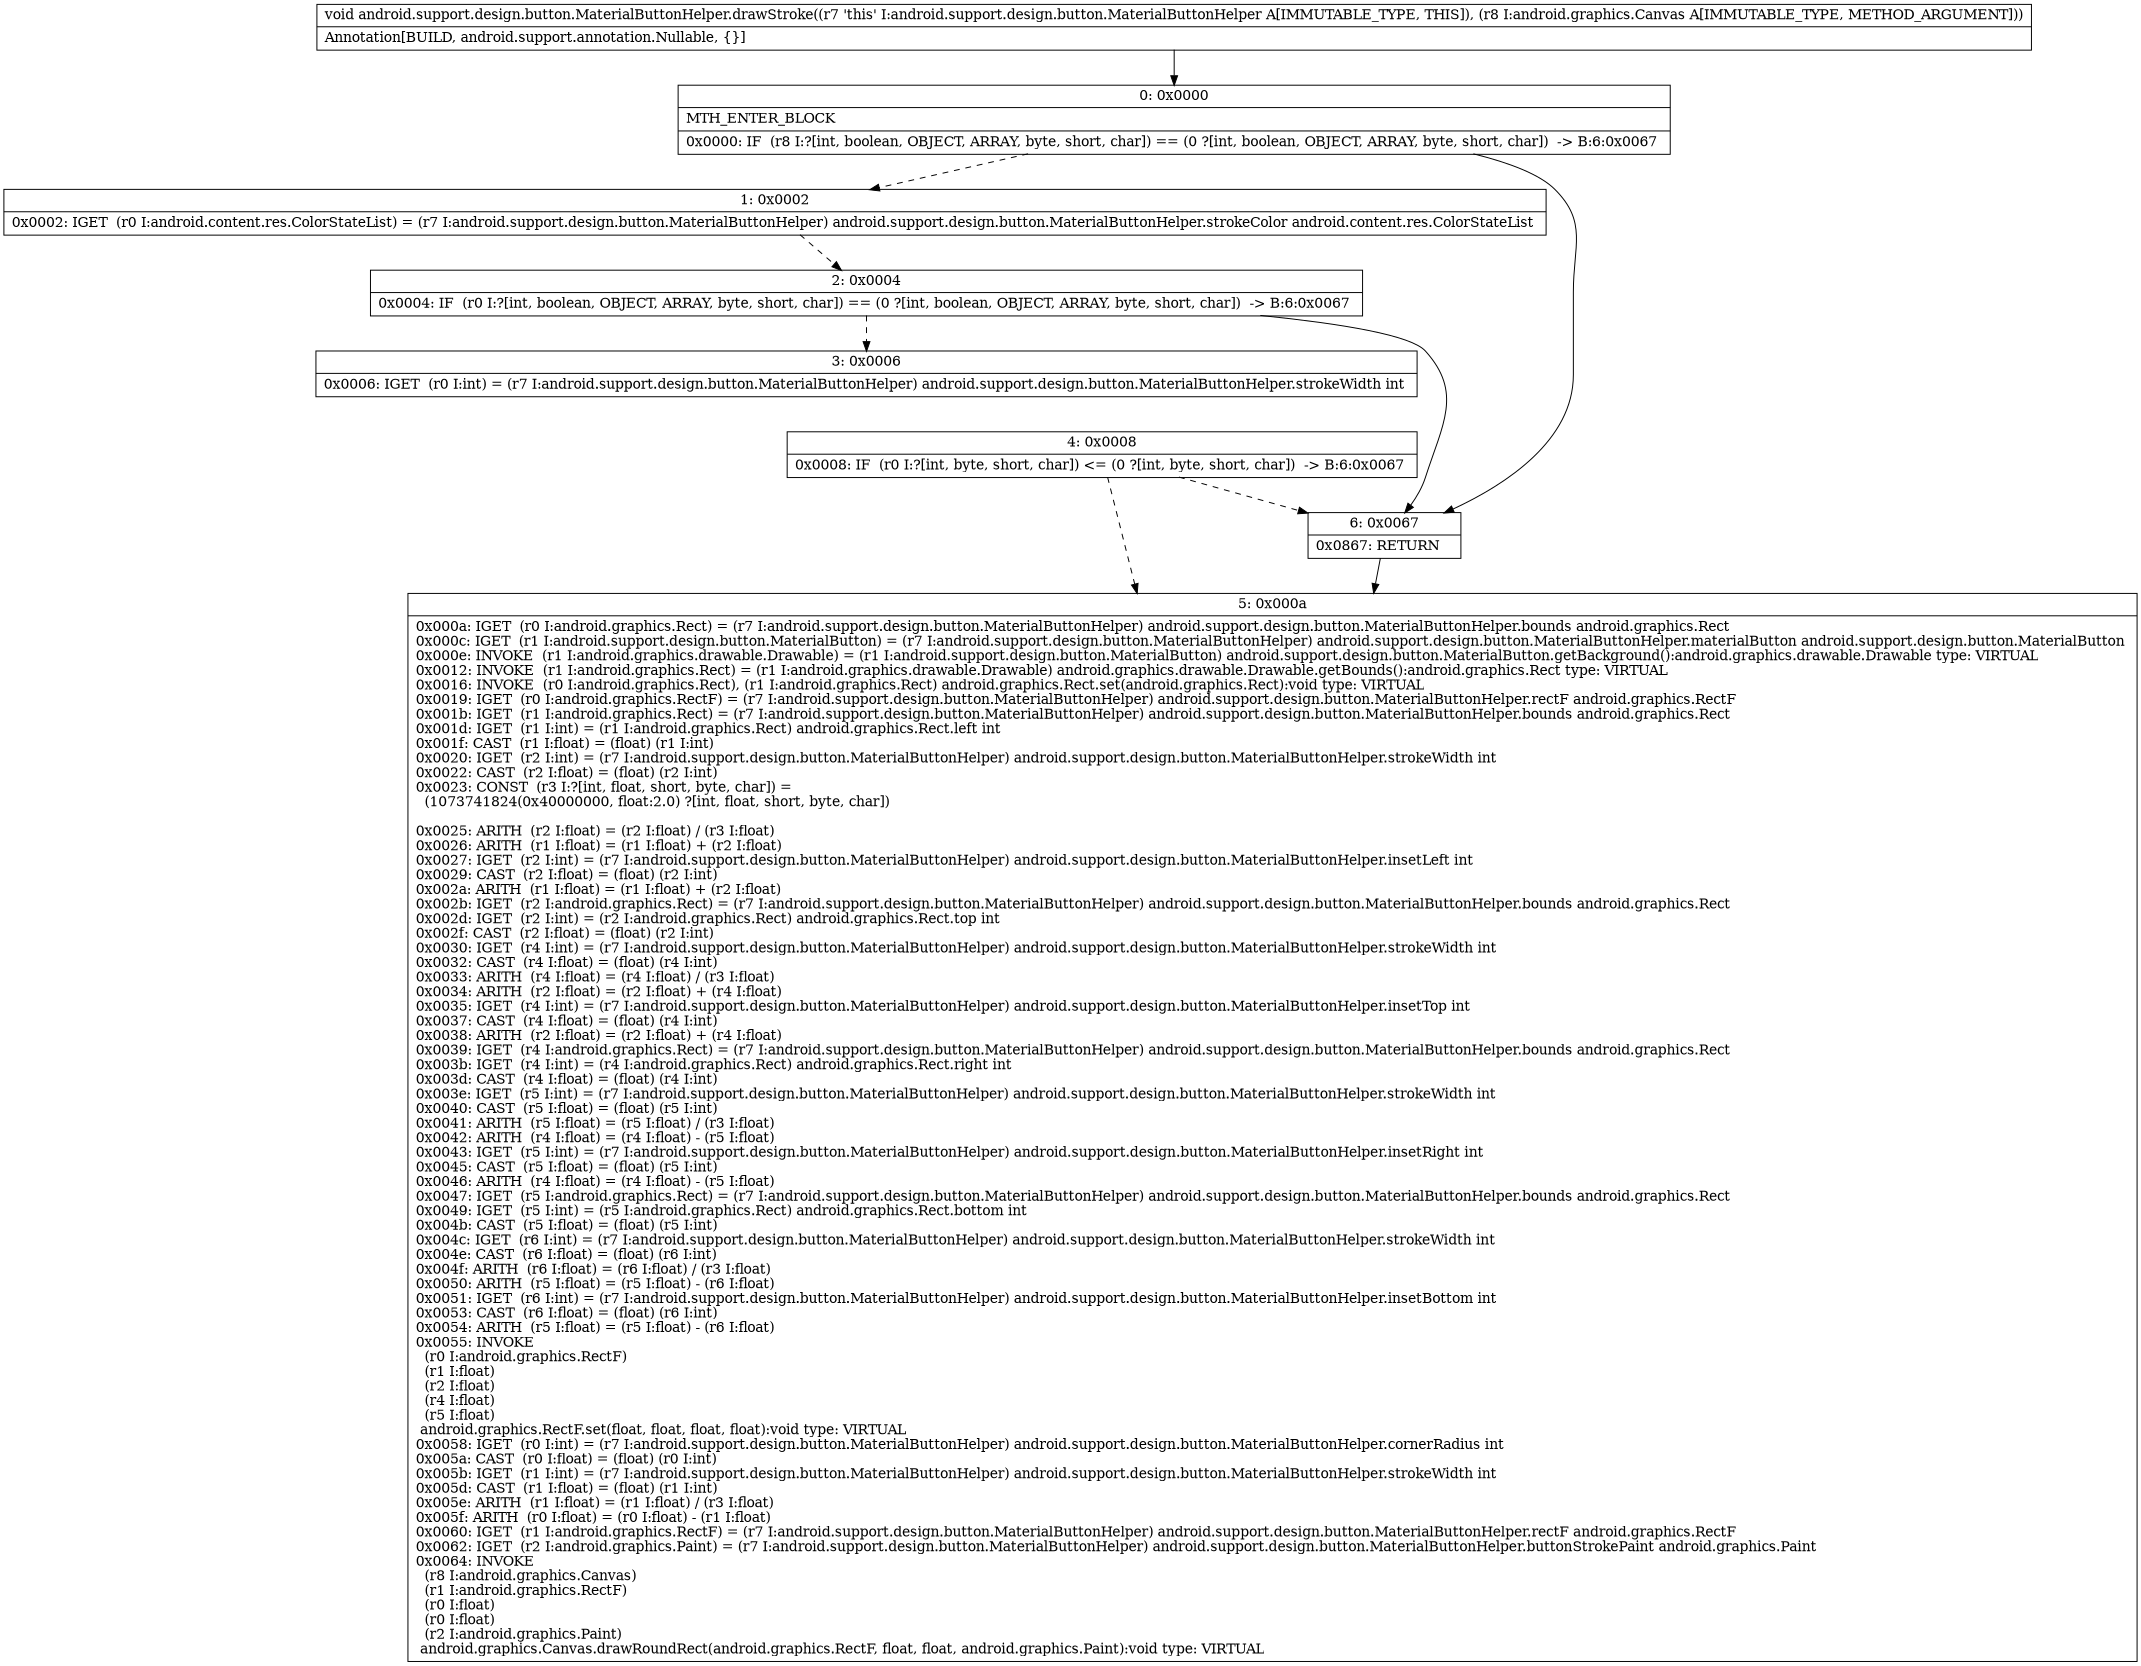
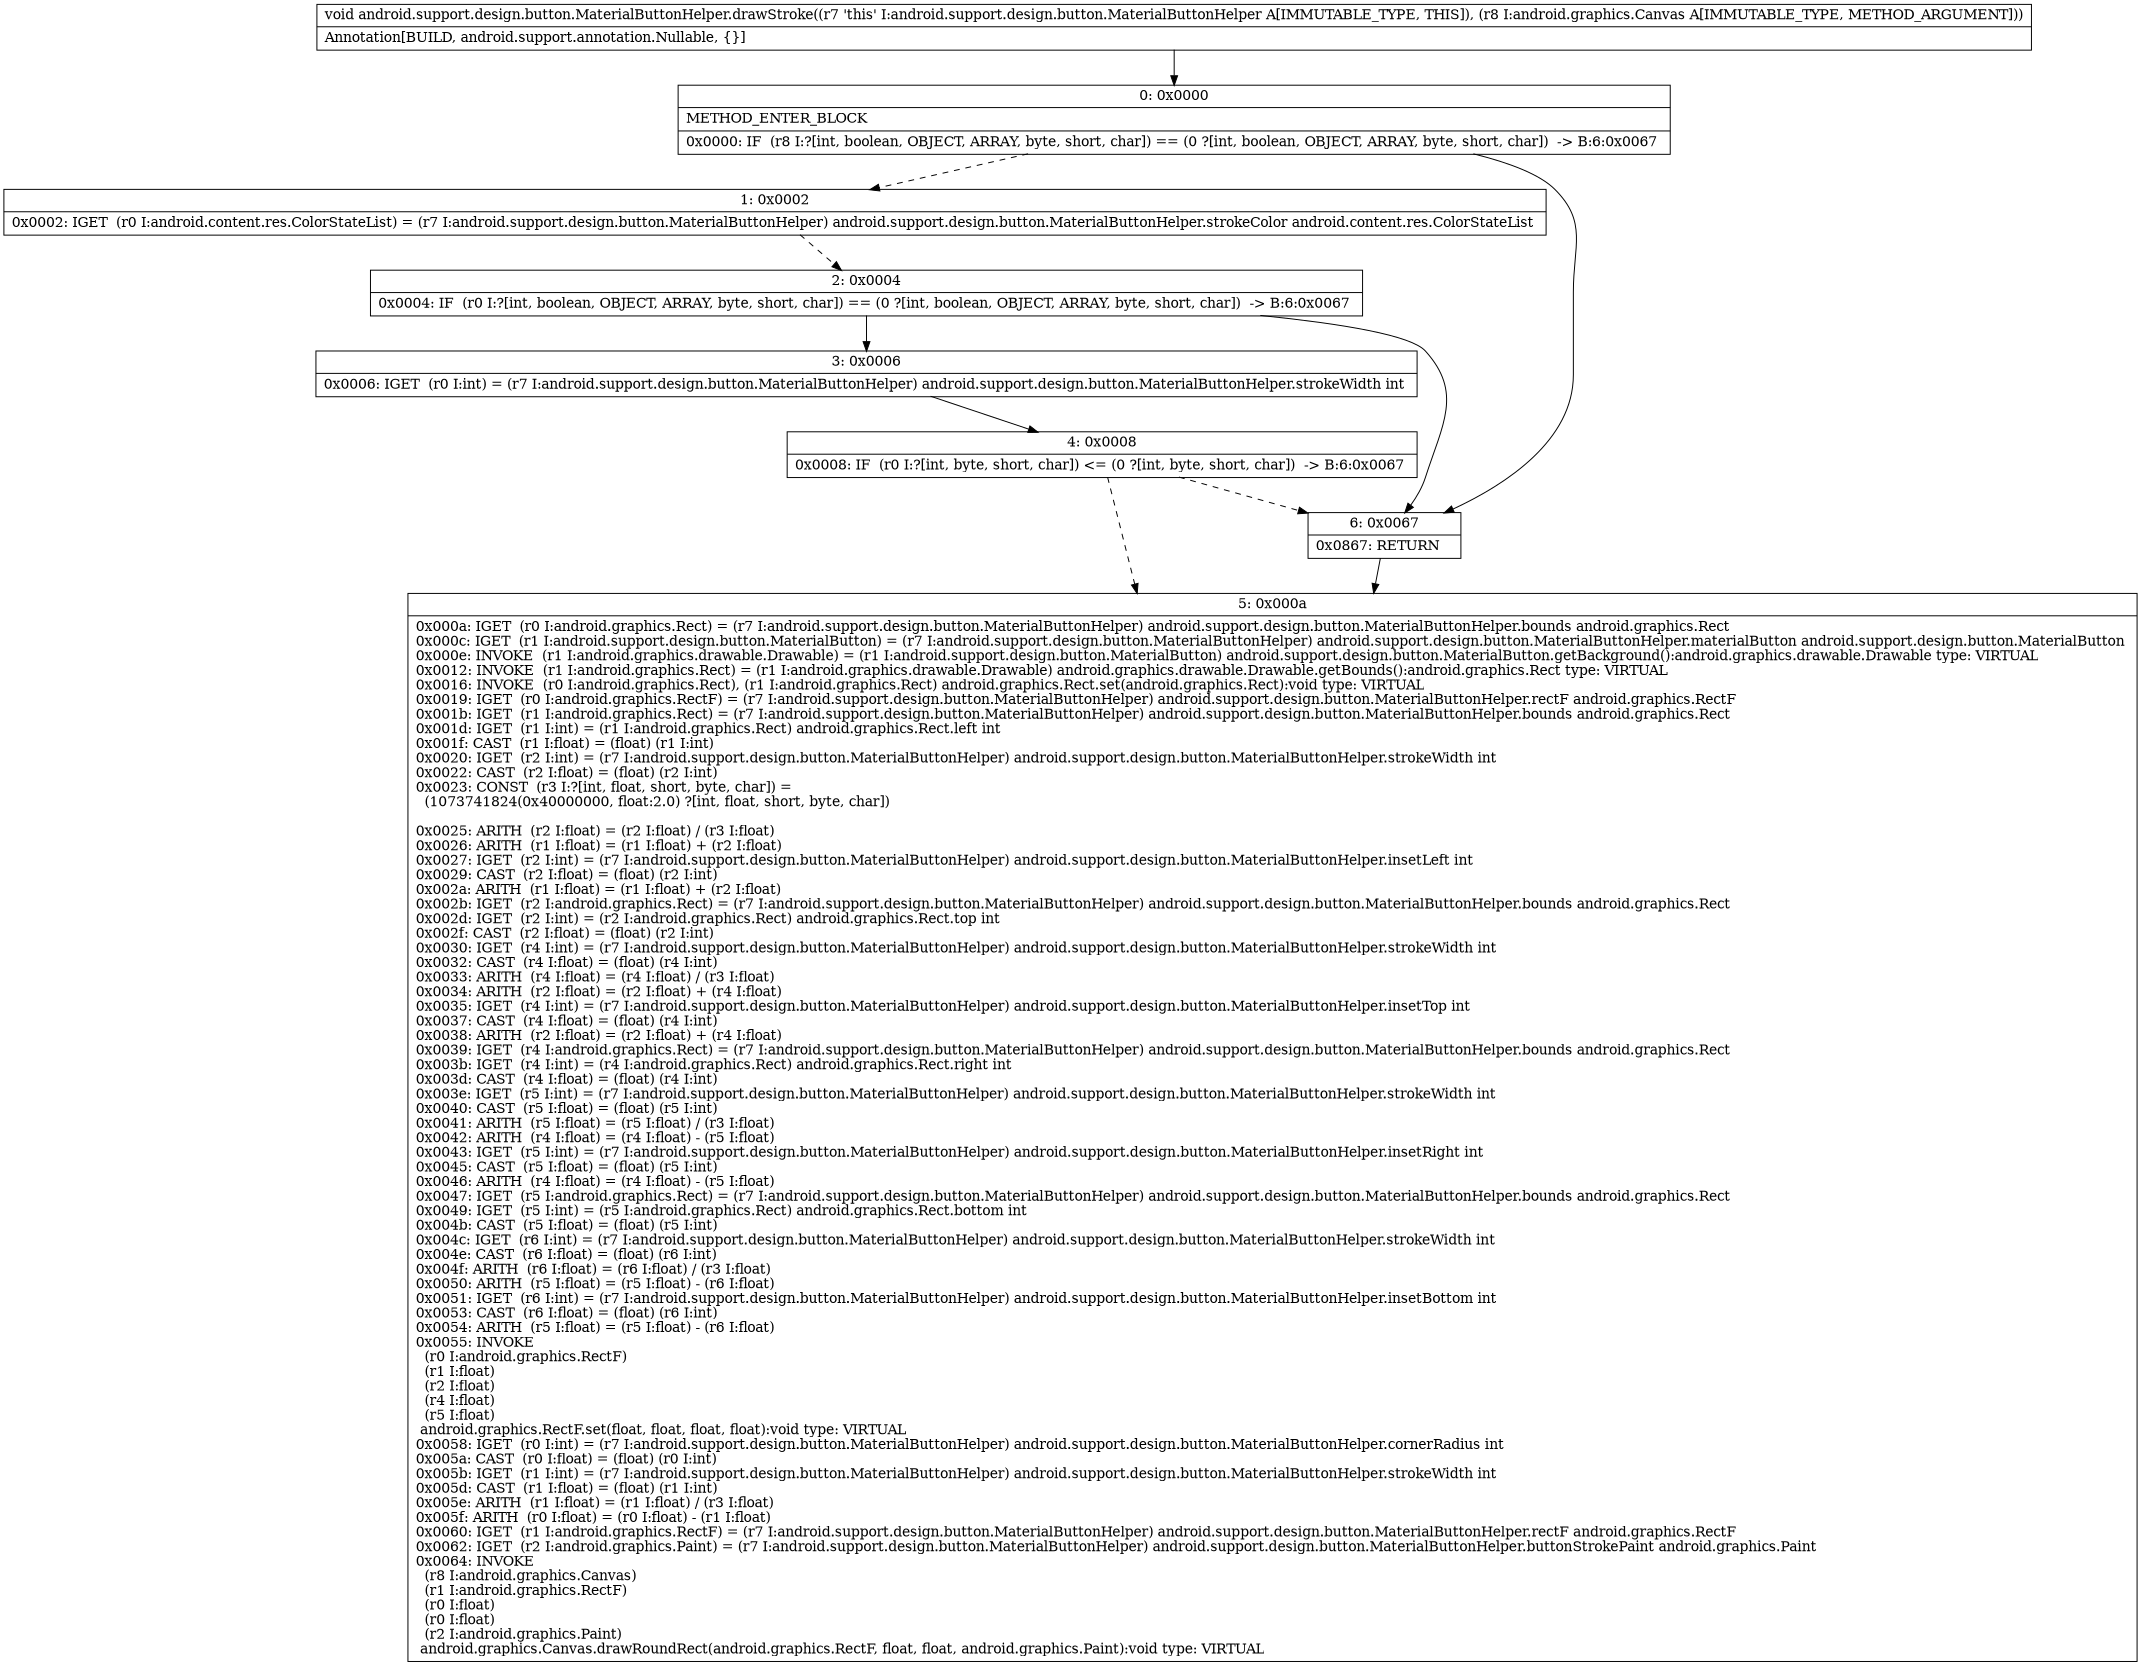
node "0: 0x0000": text "MTH_ENTER_BLOCK" -> "METHOD_ENTER_BLOCK"
edge "2: 0x0004" -> "3: 0x0006": style dashed -> solid
edge "3: 0x0006" -> "4: 0x0008": added
